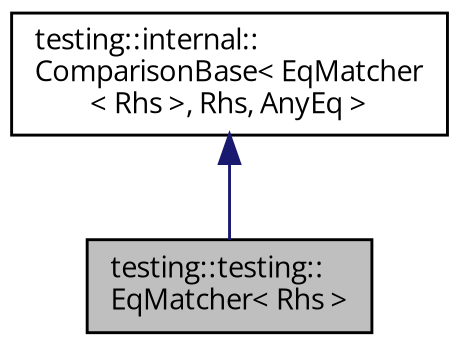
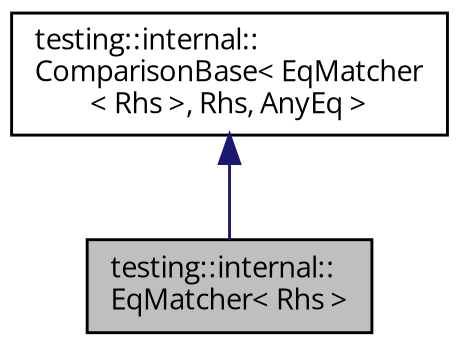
node "testing::testing:: EqMatcher< Rhs >": label "testing::testing:: EqMatcher< Rhs >" -> "testing::internal:: EqMatcher< Rhs >"
